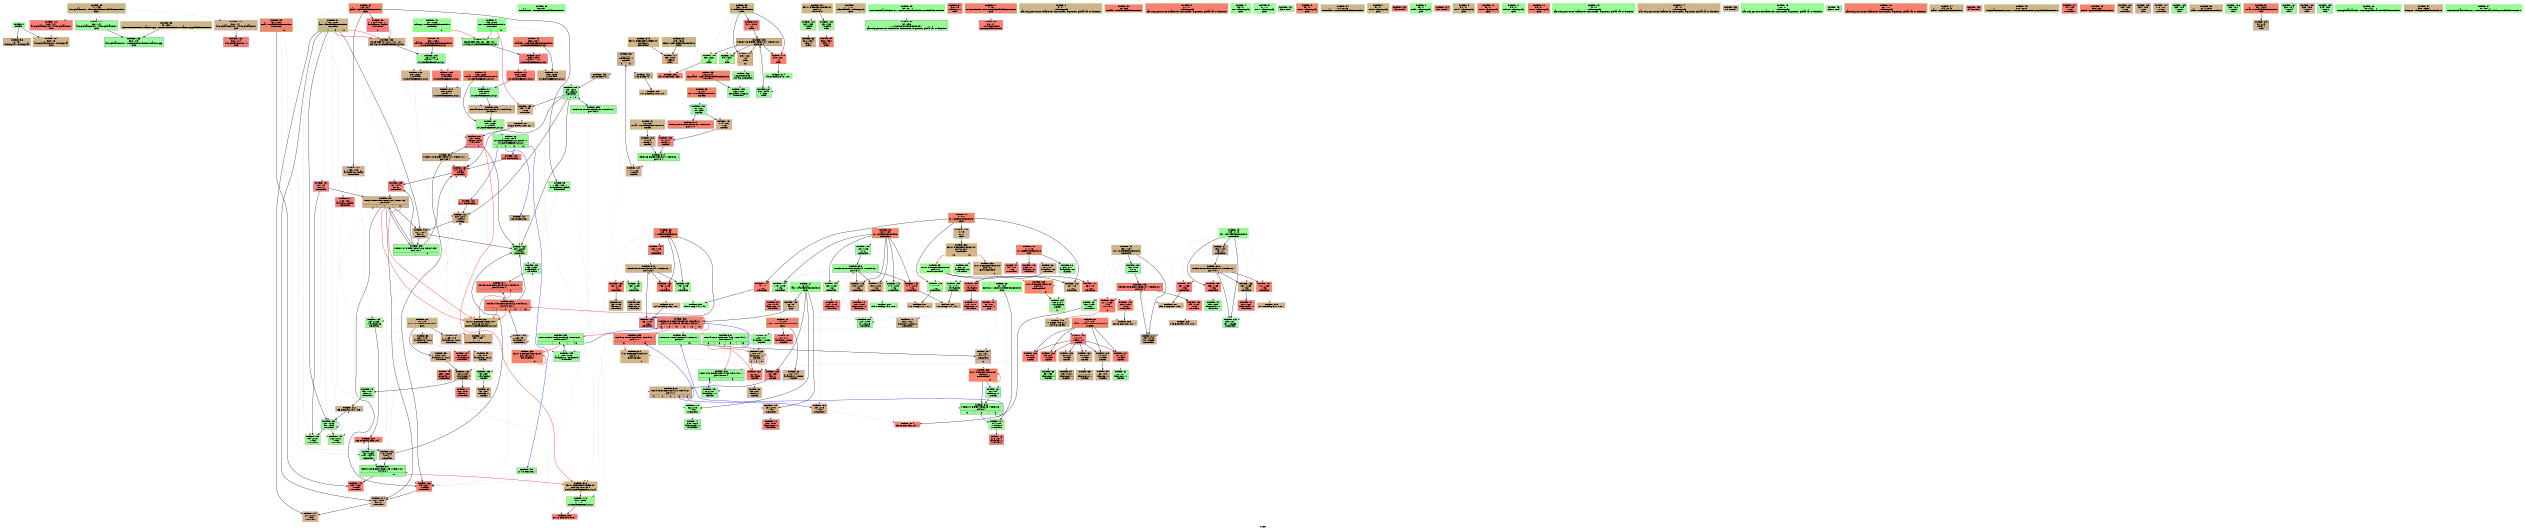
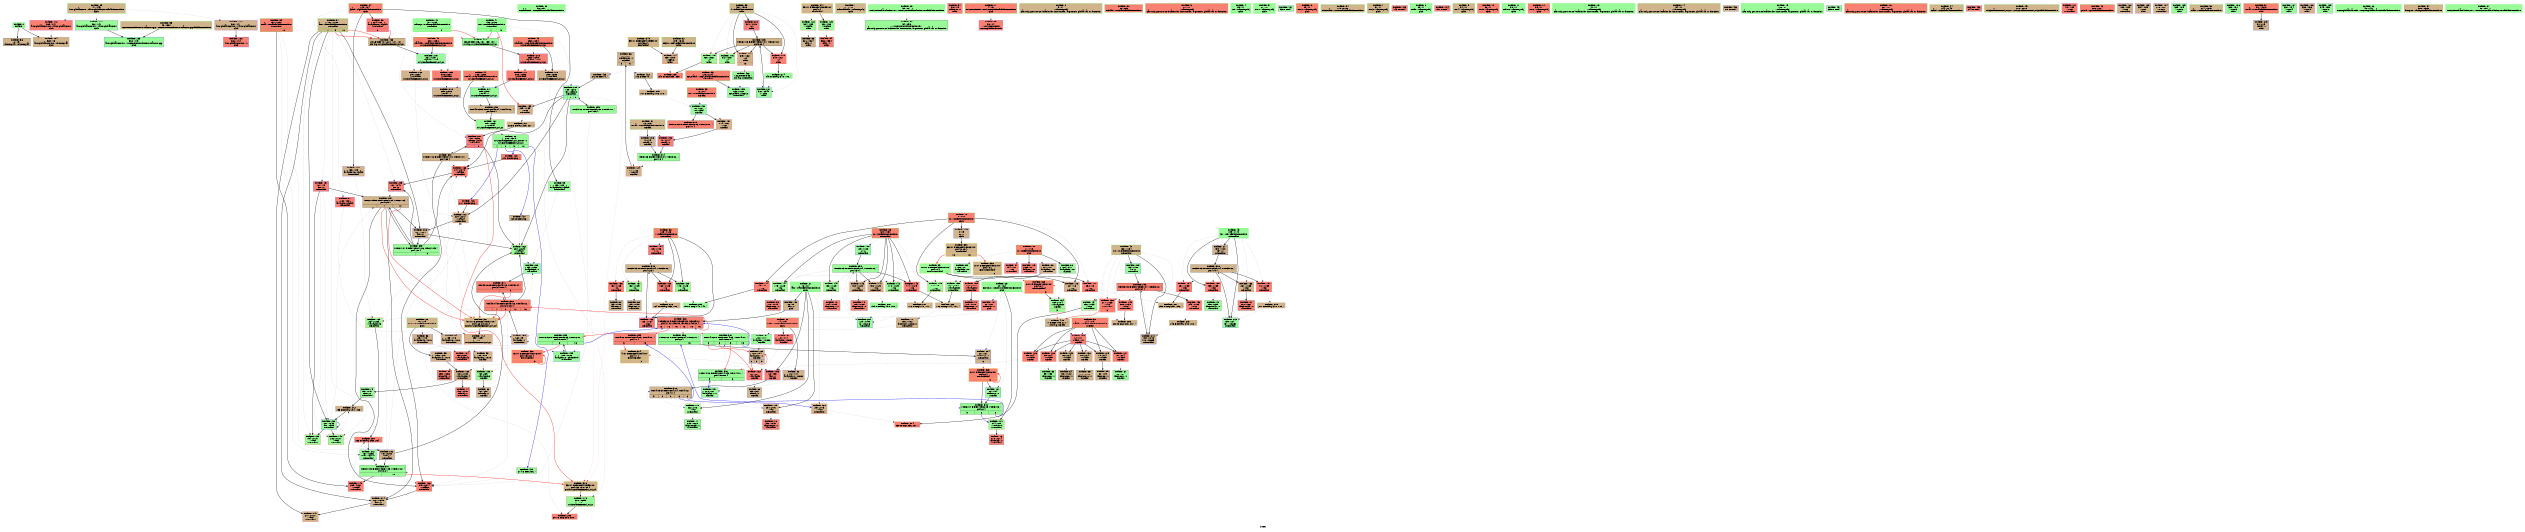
node "NodeID: 161": text "_Z5_cpp" -> "_Z5_maini"
